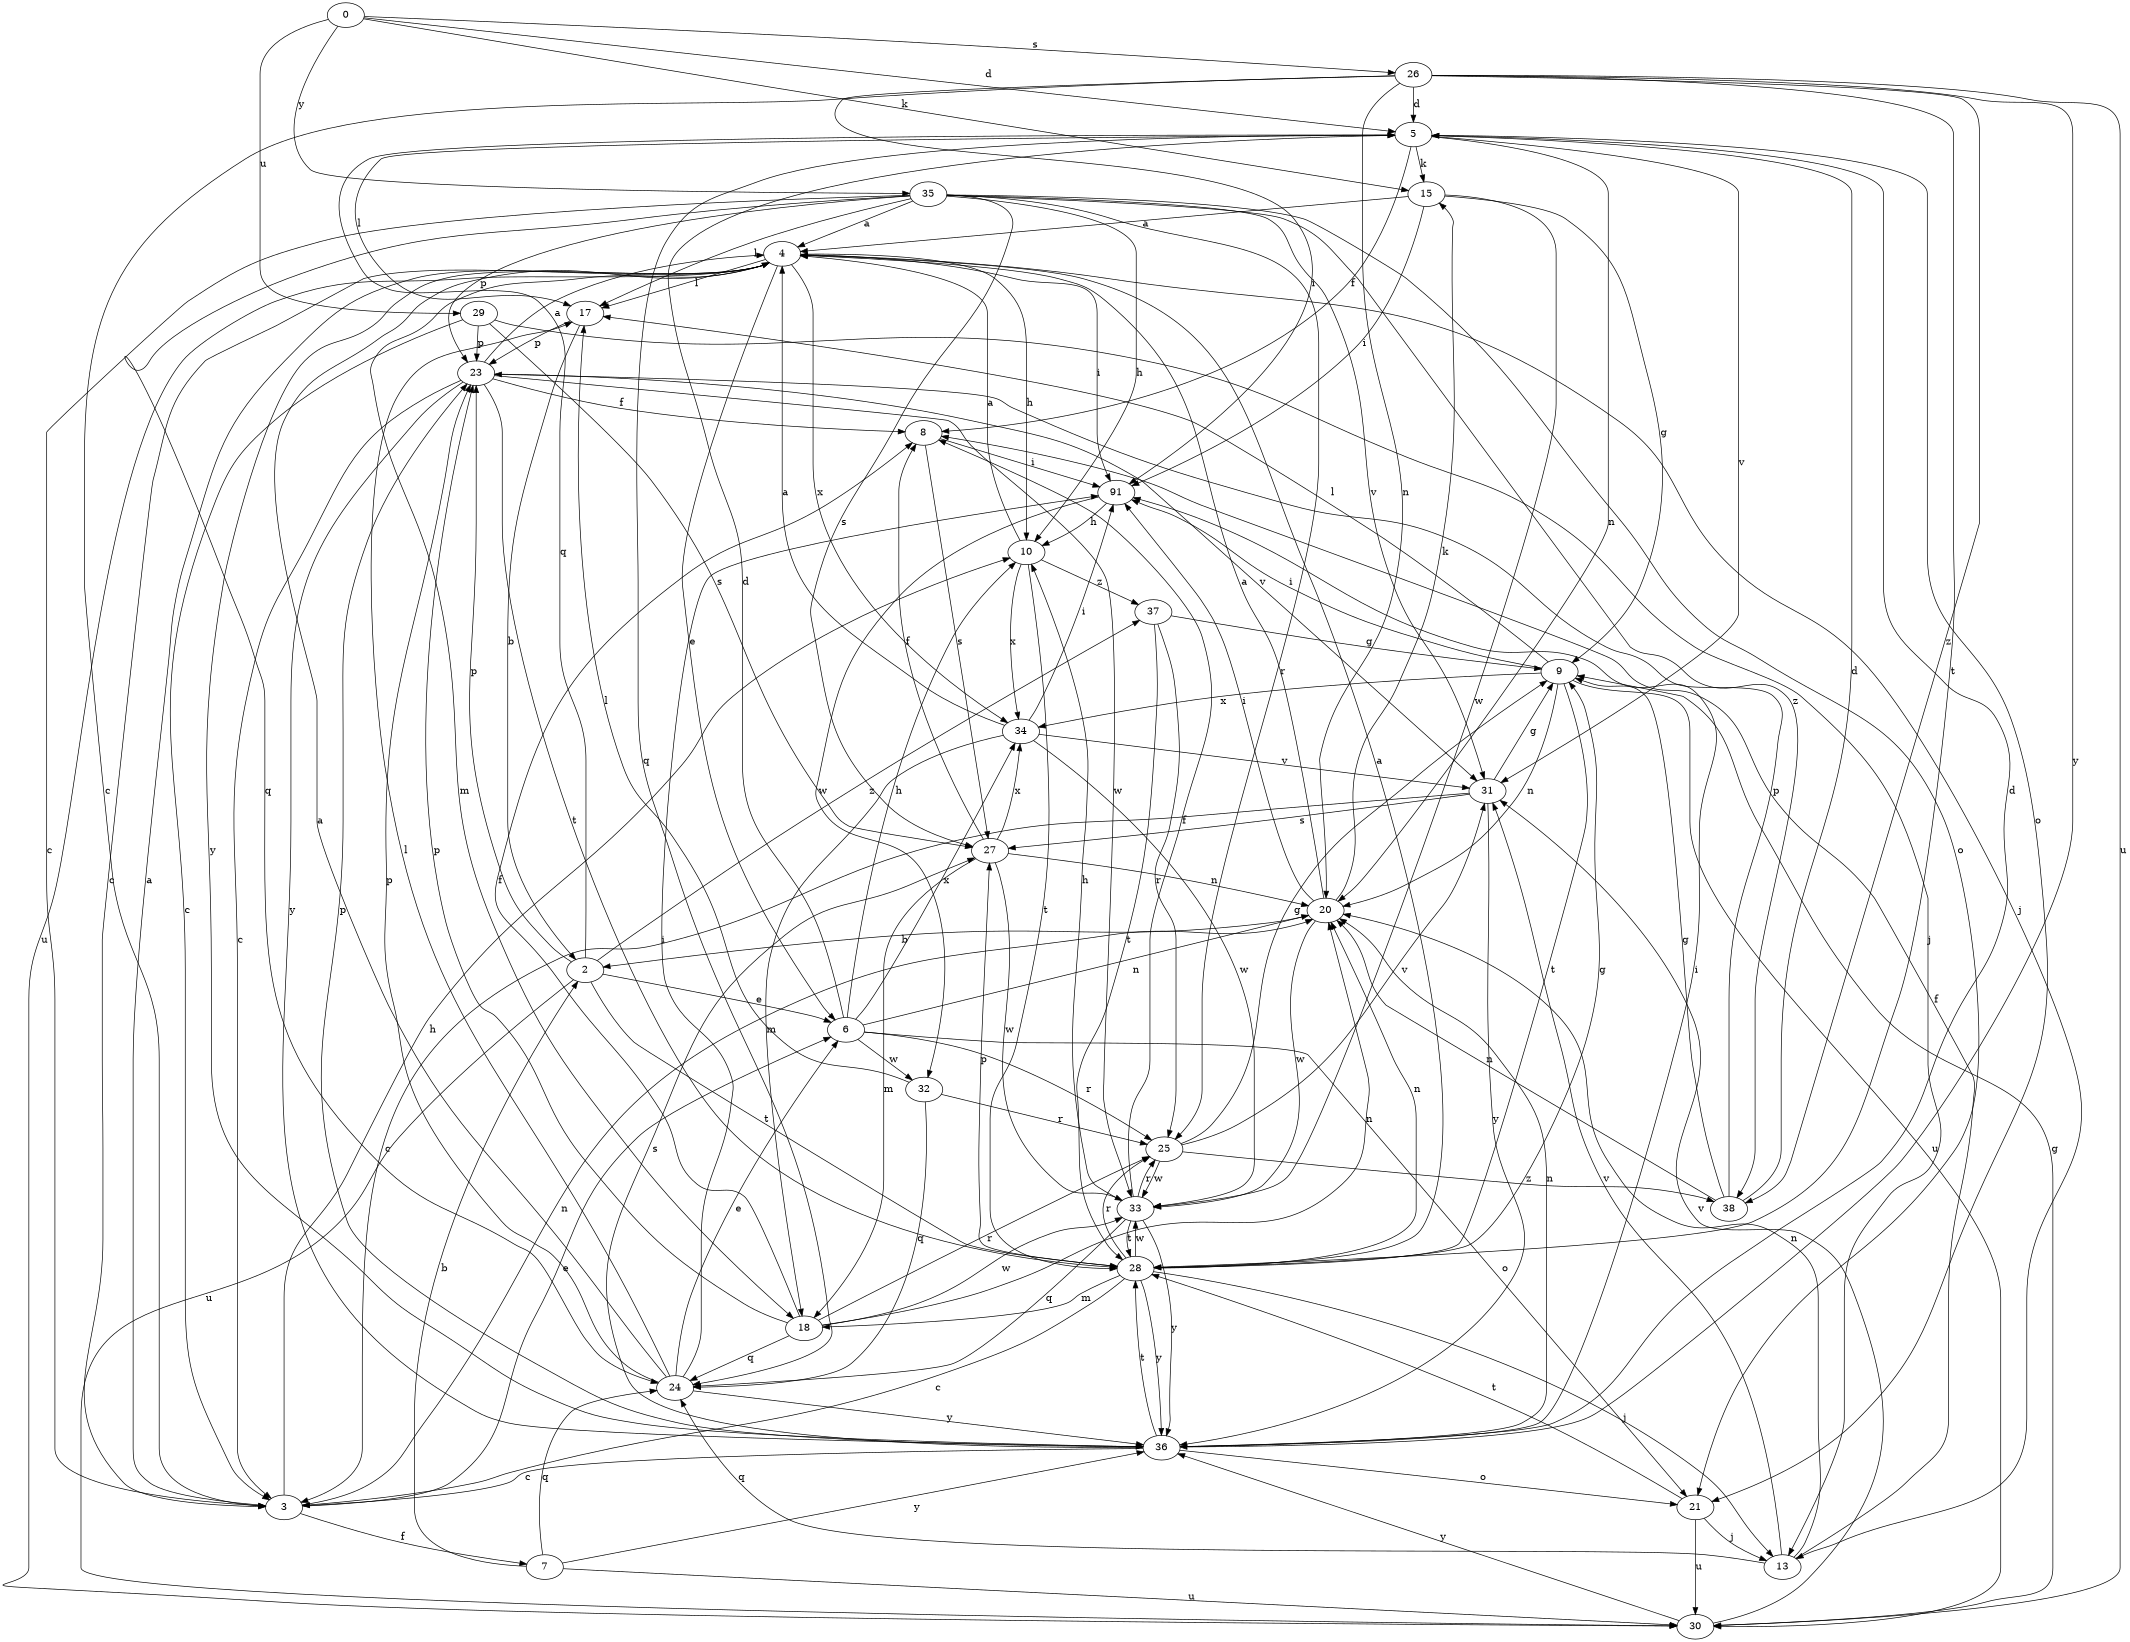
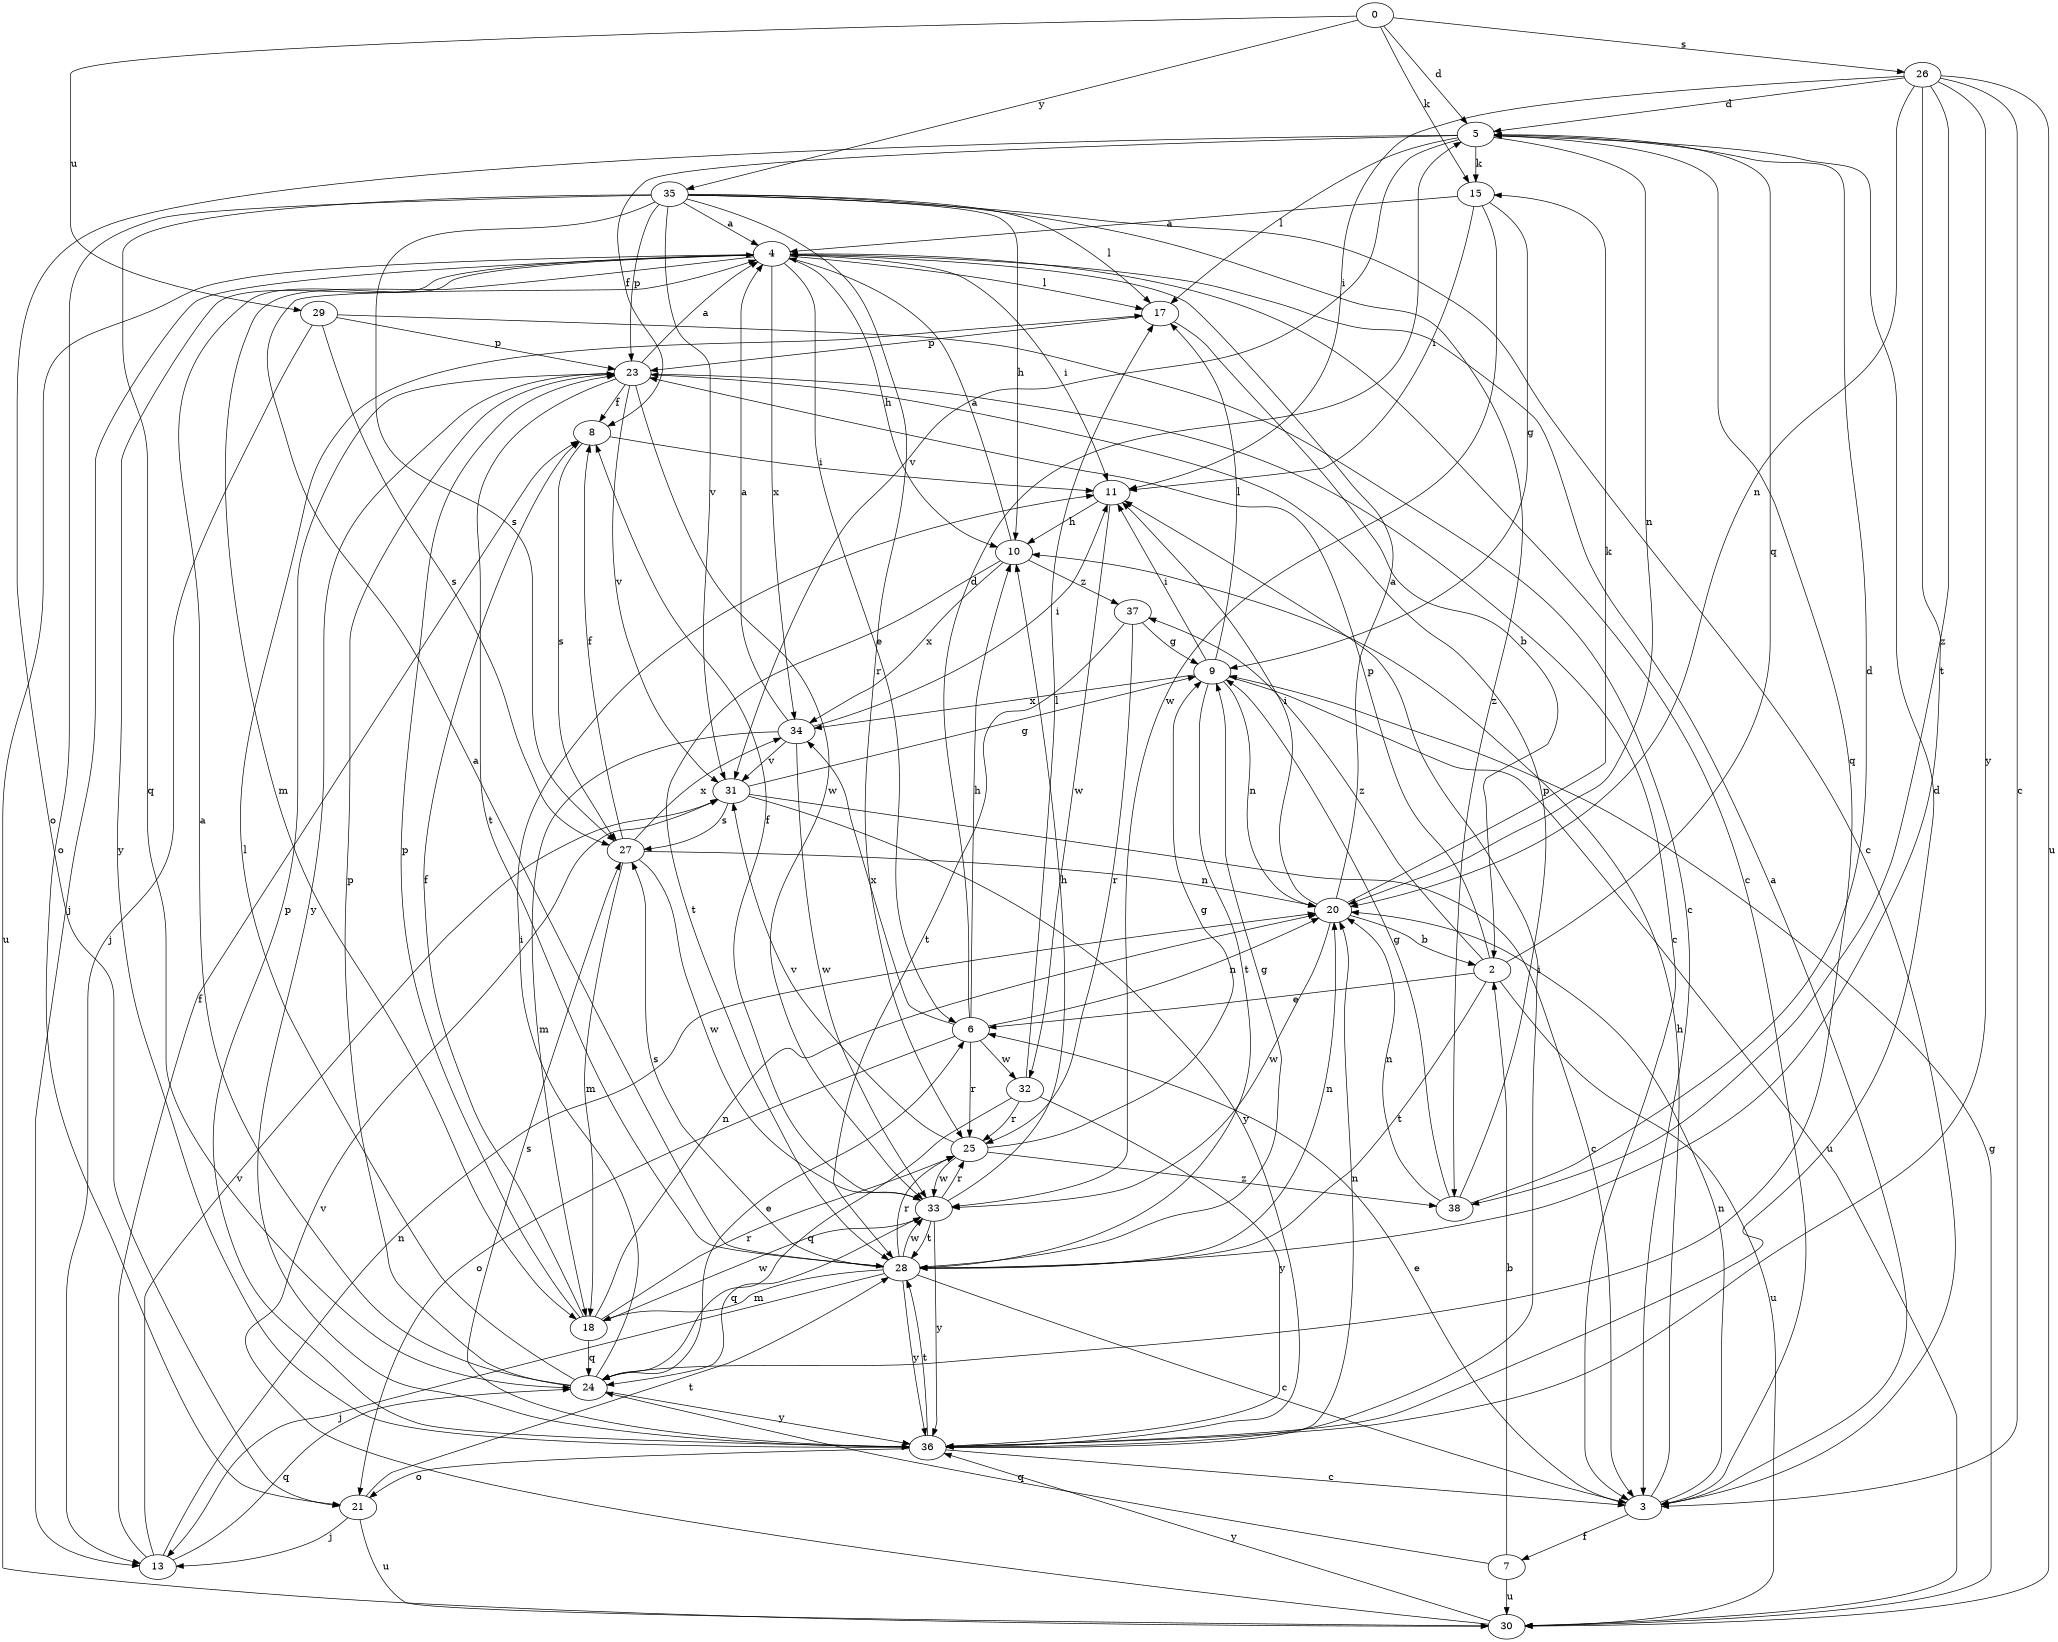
node "91": label "91" -> "11"
edge "28" -> "27": label "p" -> "s"
edge "7" -> "36": now "32" -> "36"
